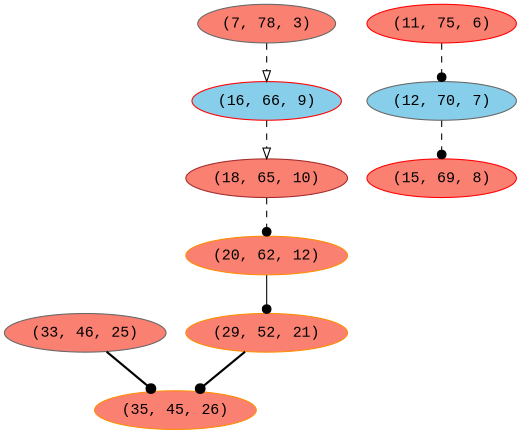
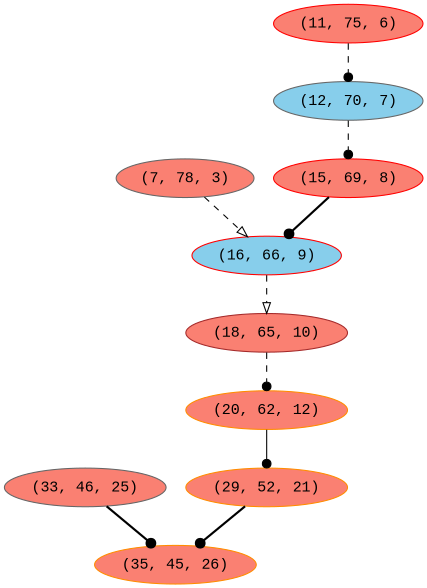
edge "(15, 69, 8)" -> "(16, 66, 9)": added
